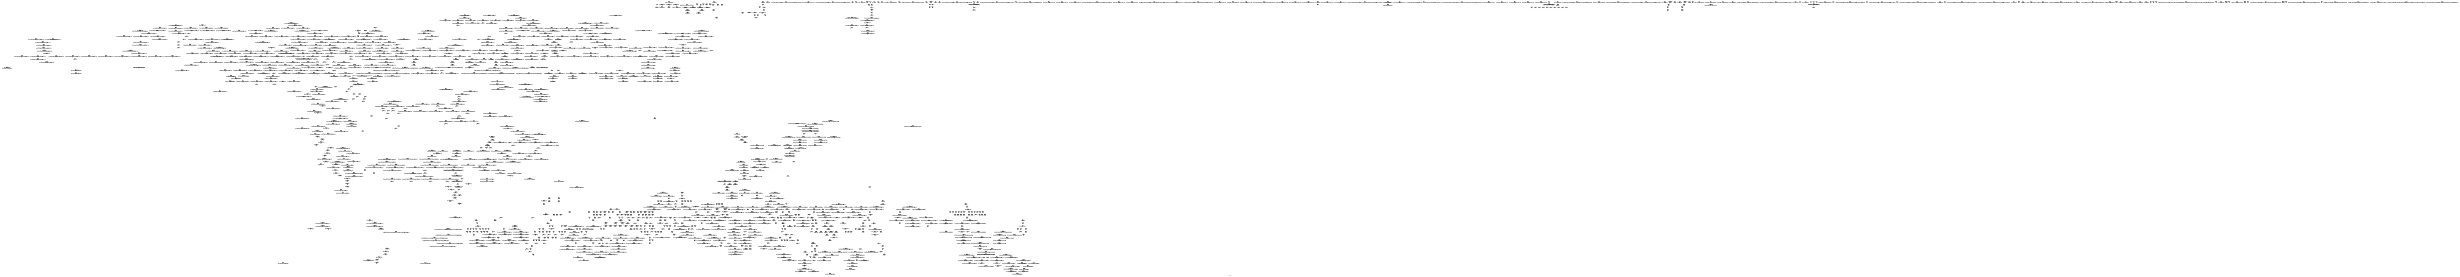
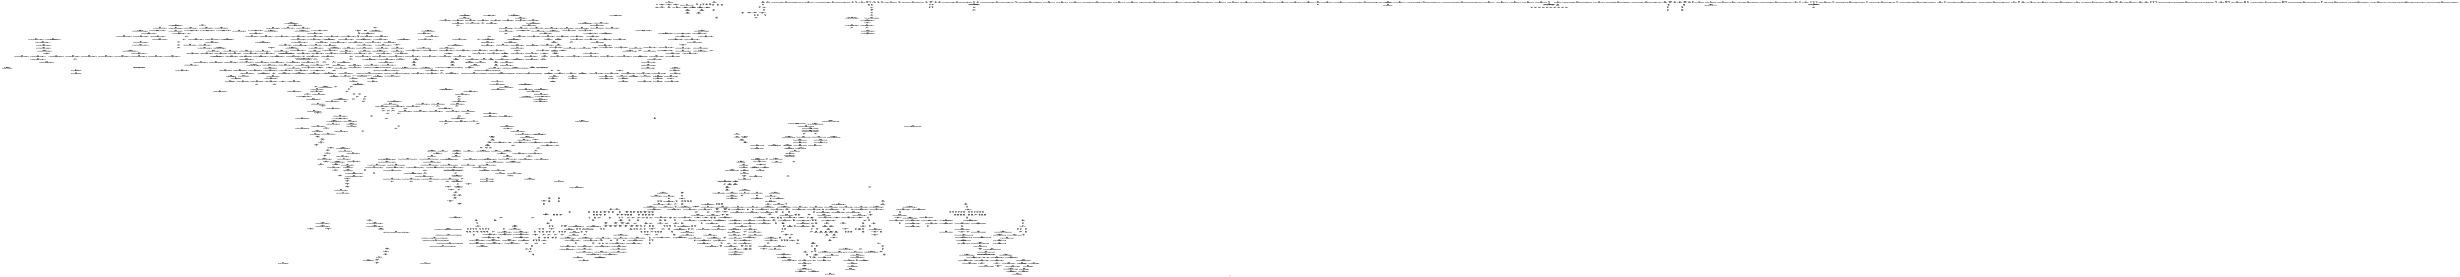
node "NodeID: 1860": removed
